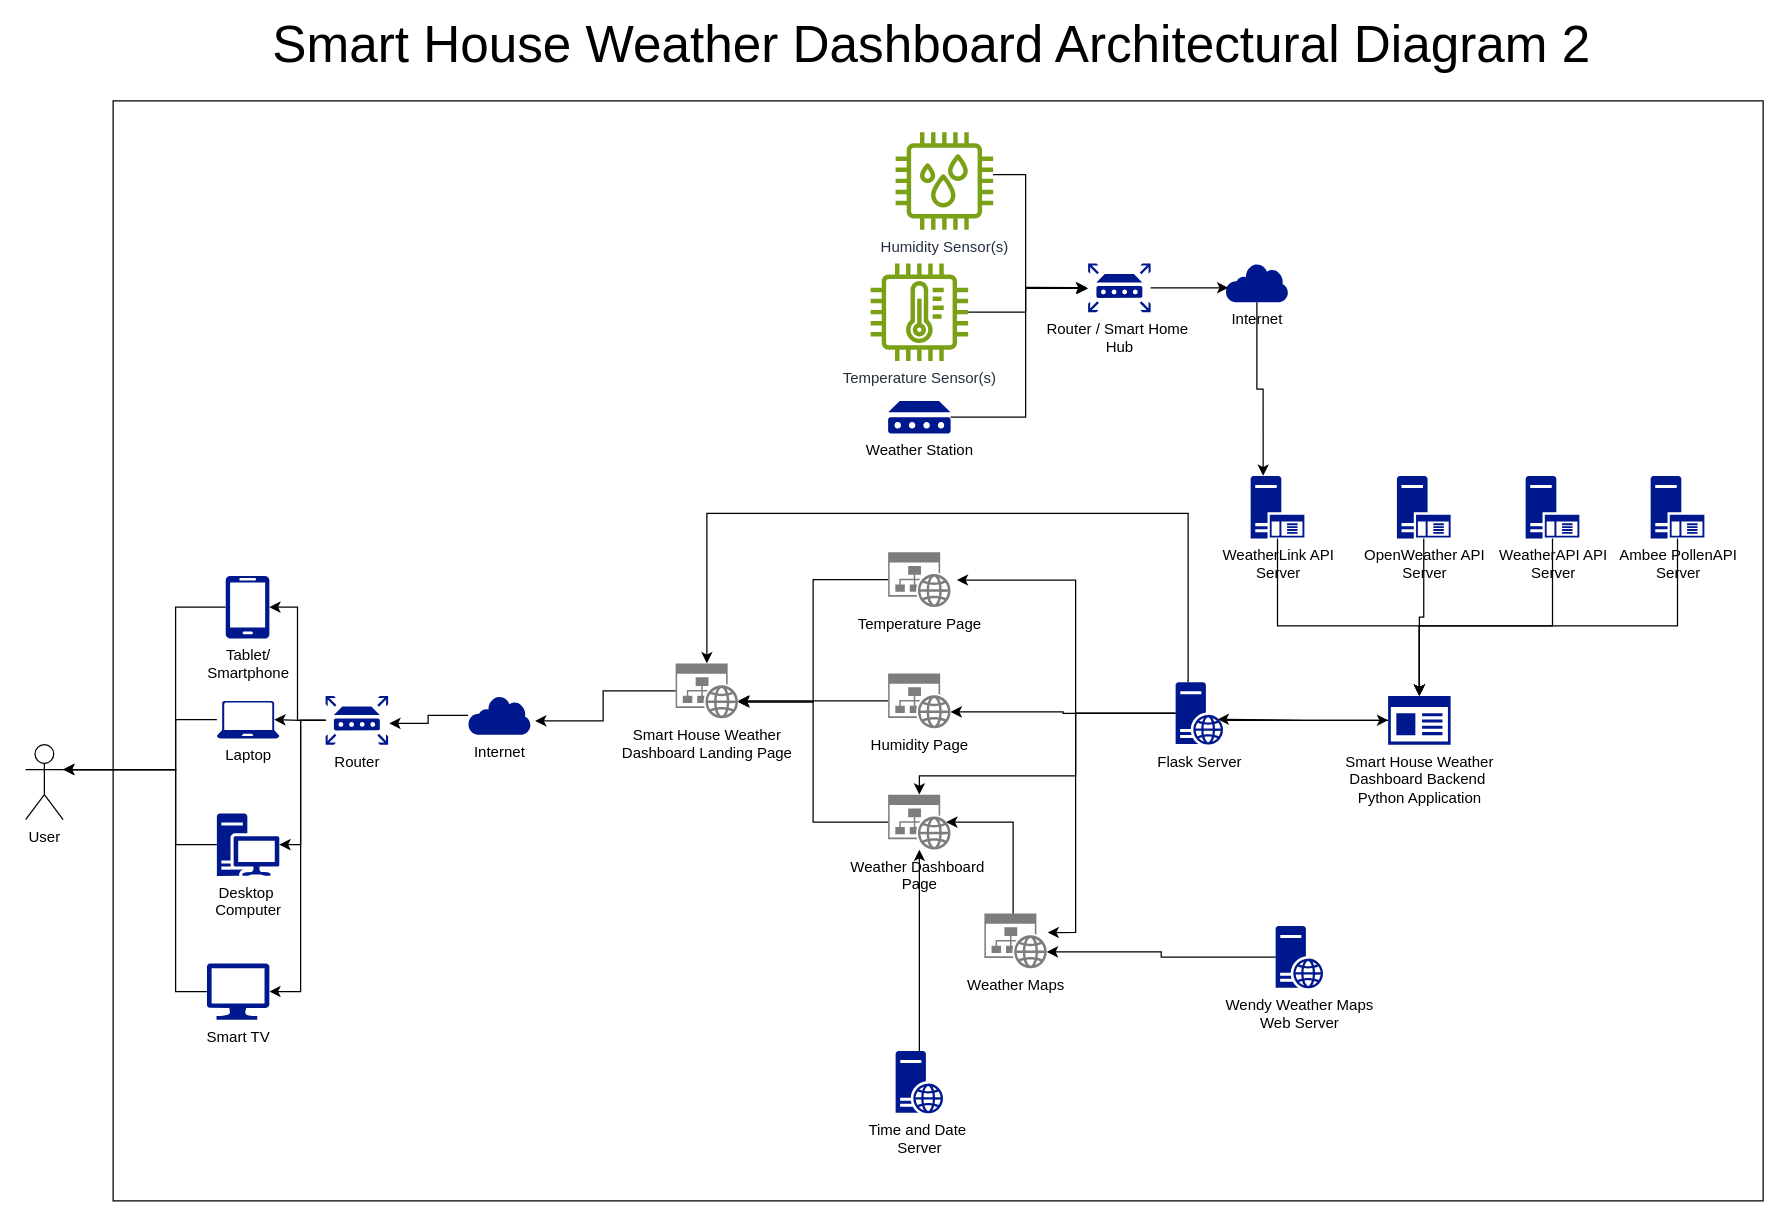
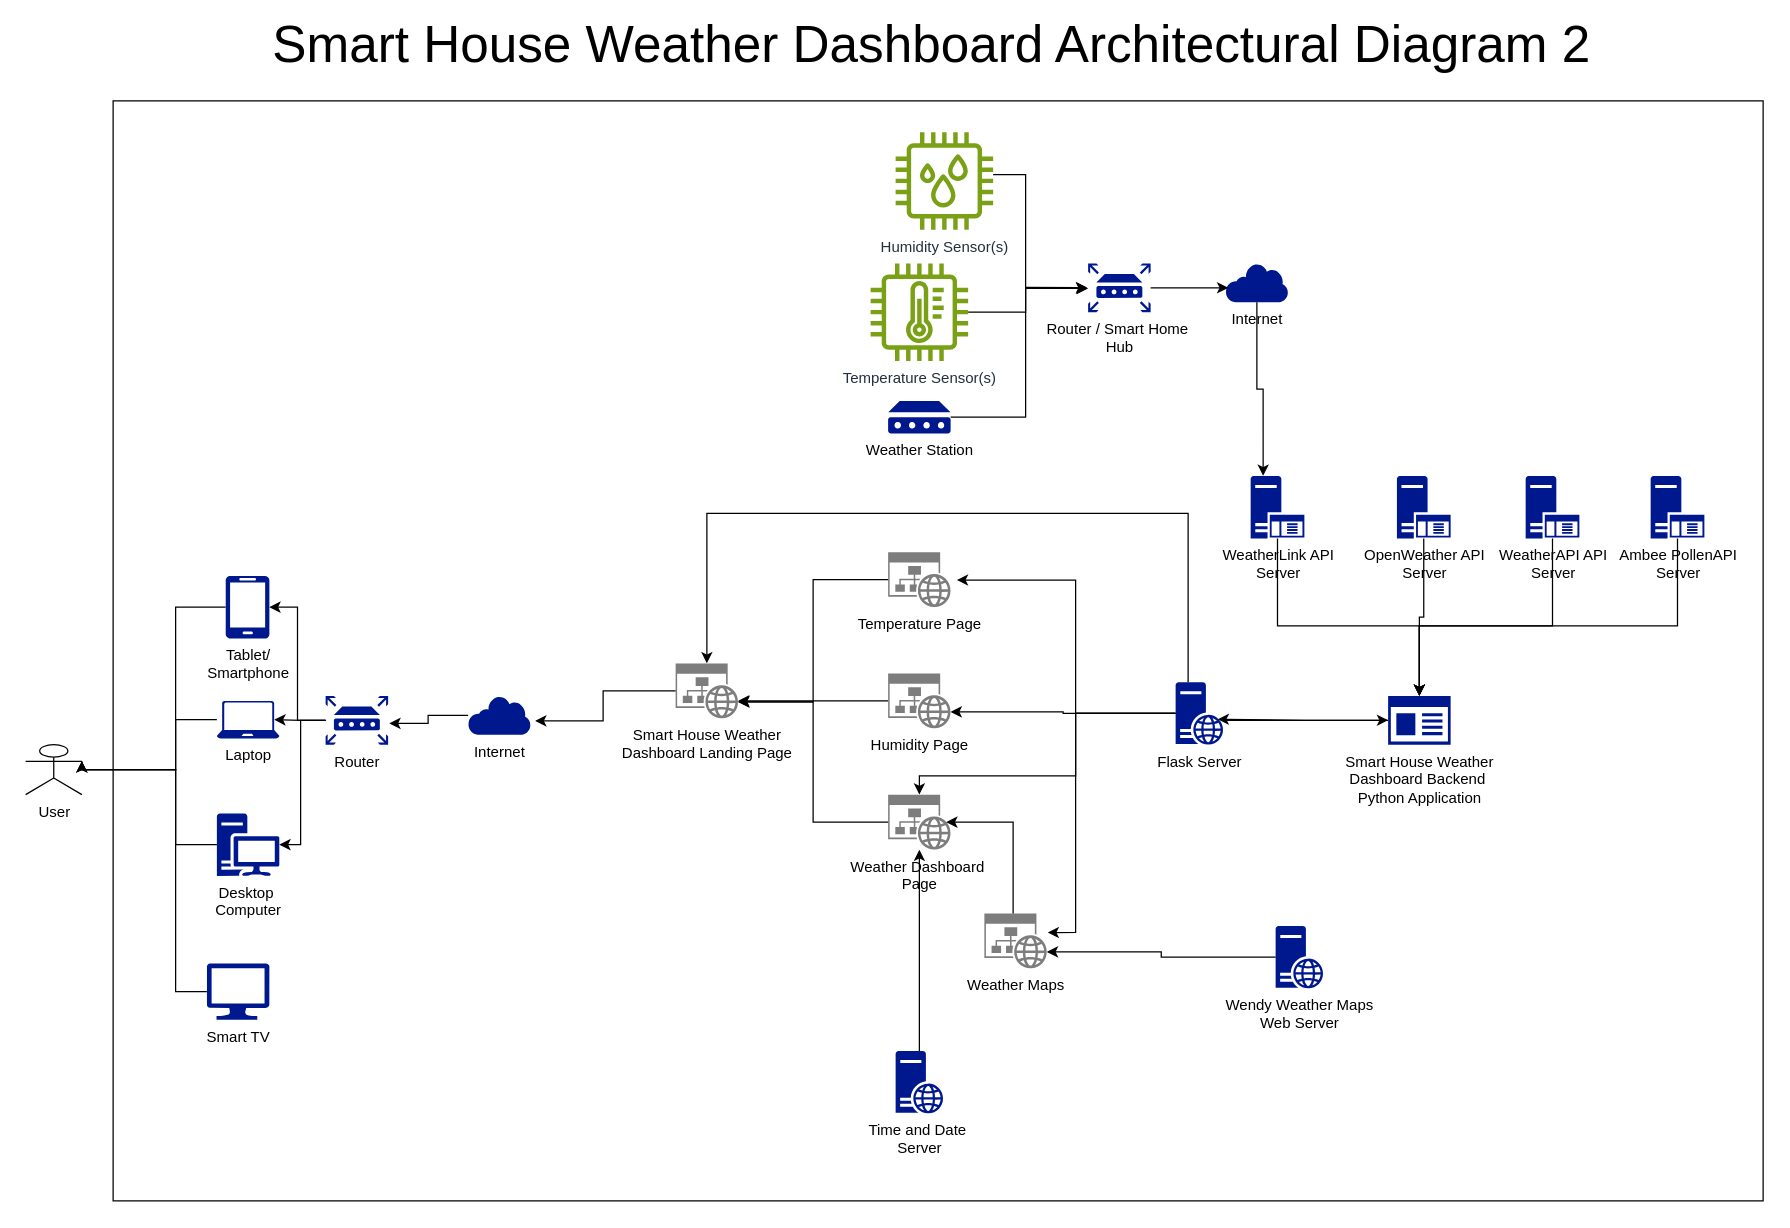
node "User": size 38x75 -> 56x50
edge "Router" -> "Smart TV": removed
